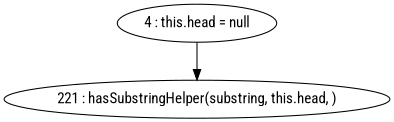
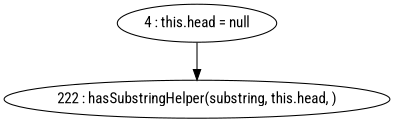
node "221 : hasSubstringHelper(substring, this.head, )": label "221 : hasSubstringHelper(substring, this.head, )" -> "222 : hasSubstringHelper(substring, this.head, )"
